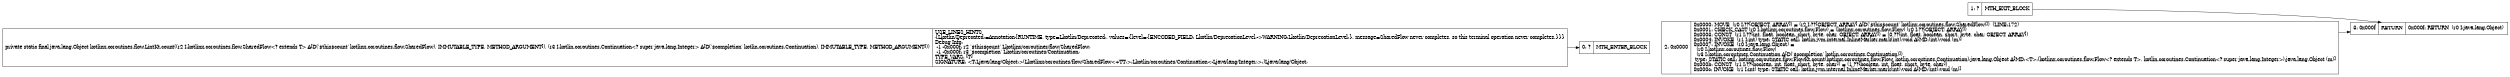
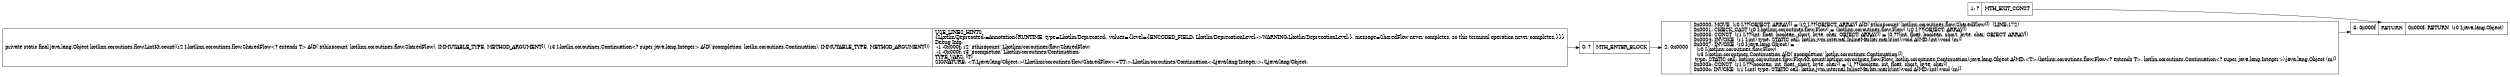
node "1: ?": text "MTH_EXIT_BLOCK" -> "MTH_EXIT_CONST"
edge "0: ?" -> "2: 0x0000": added
